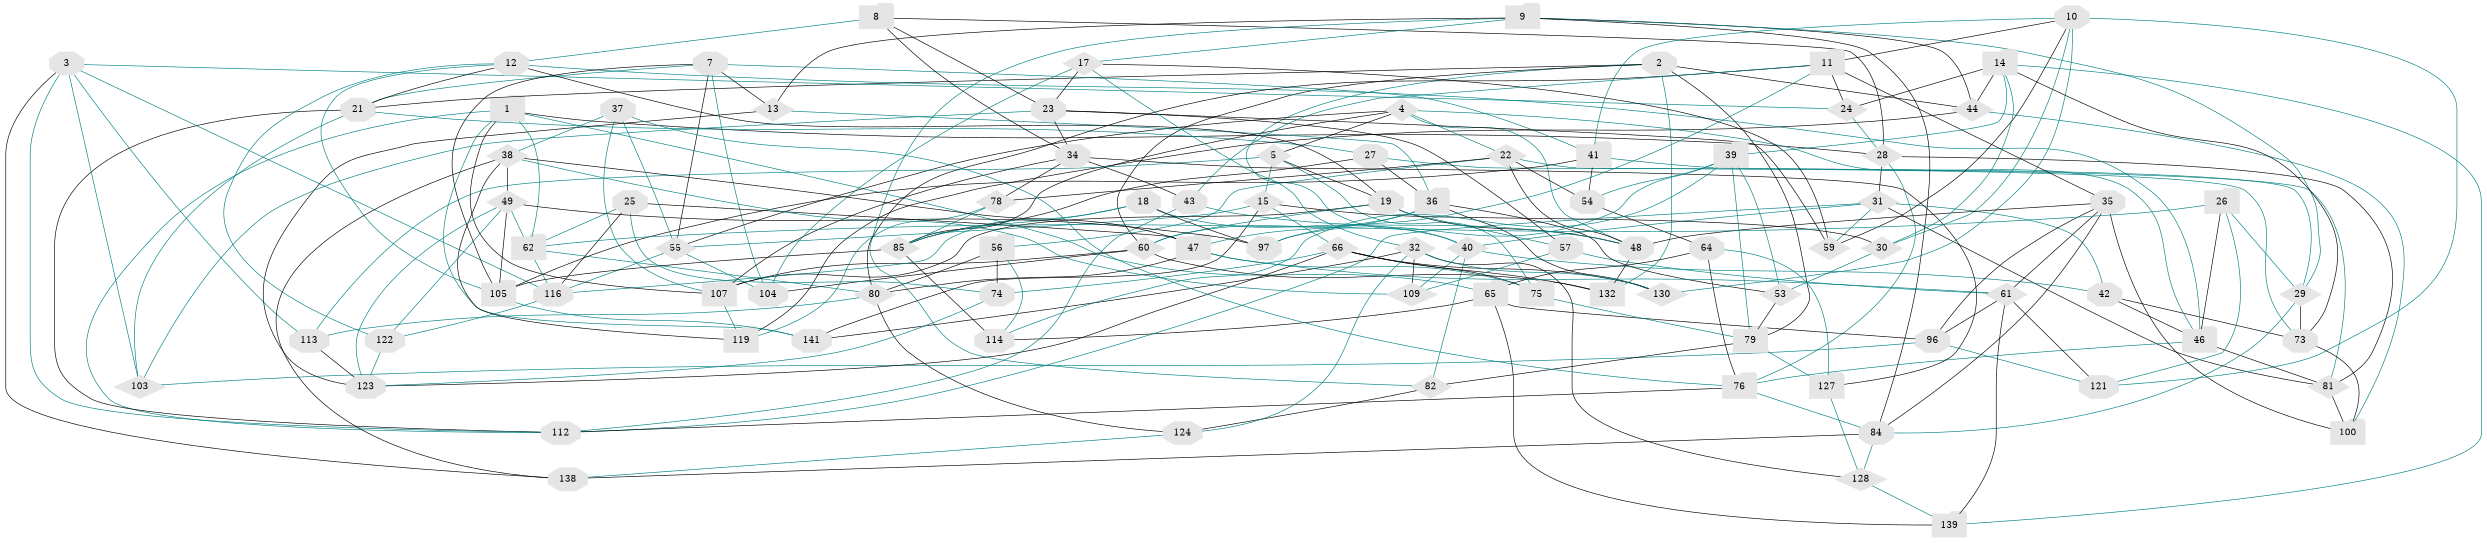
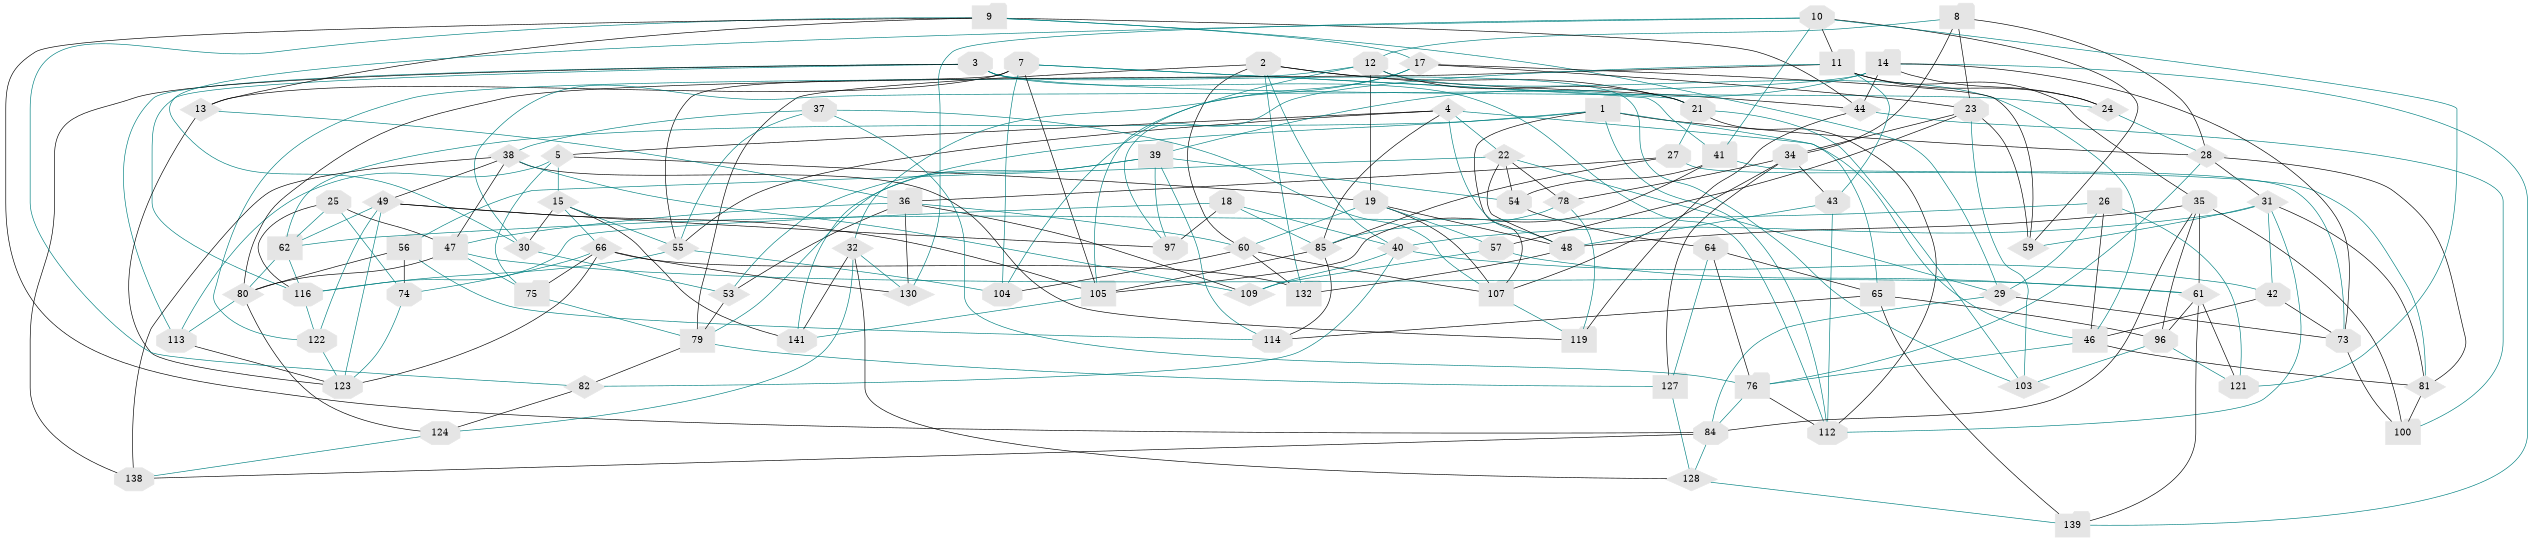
edge "32" -- "109": now "36" -- "109"
